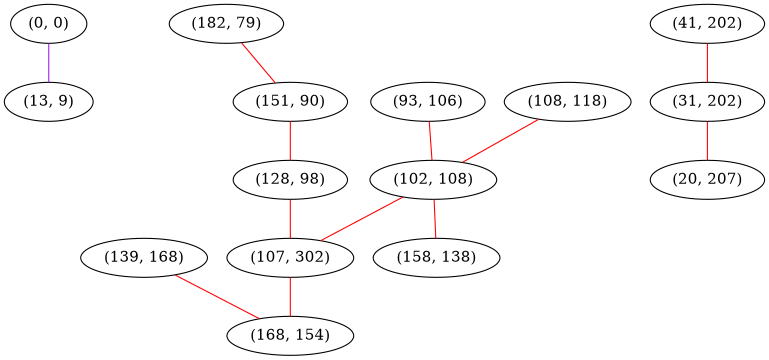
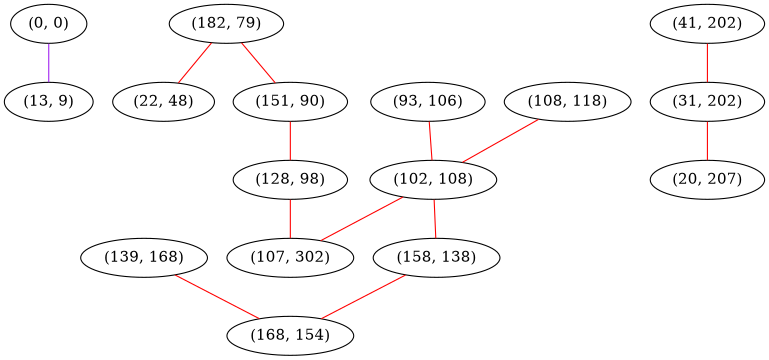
node "(22, 48)": added
edge "(107, 302)" -- "(168, 154)": now "(158, 138)" -- "(168, 154)"
